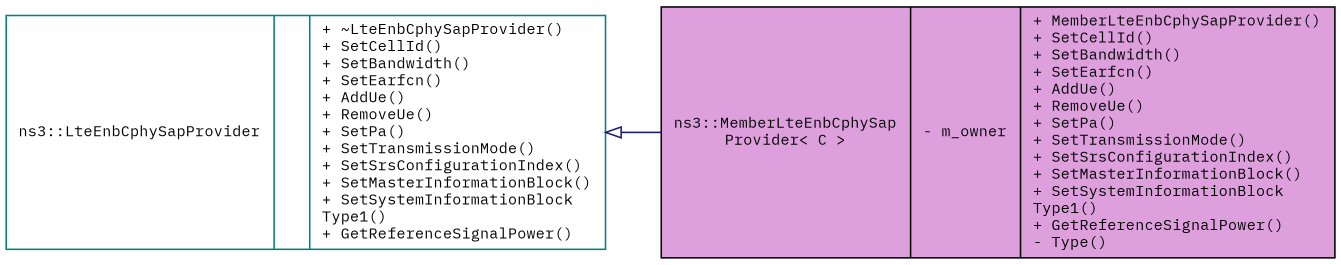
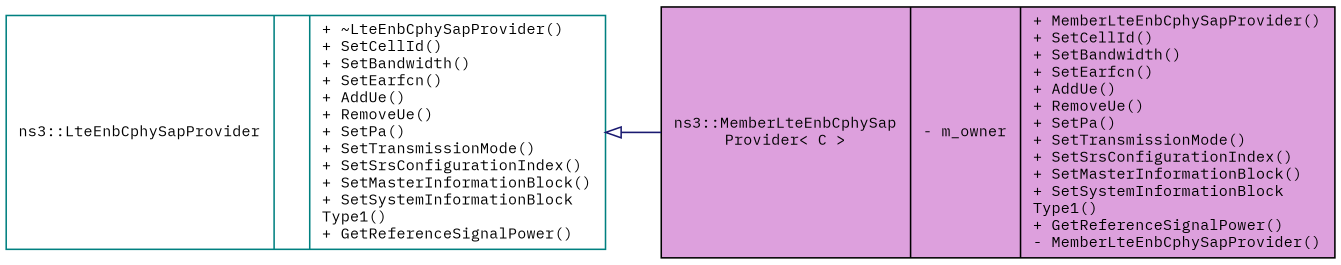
node "ns3::MemberLteEnbCphySap": text "- Type()" -> "- MemberLteEnbCphySapProvider()"
